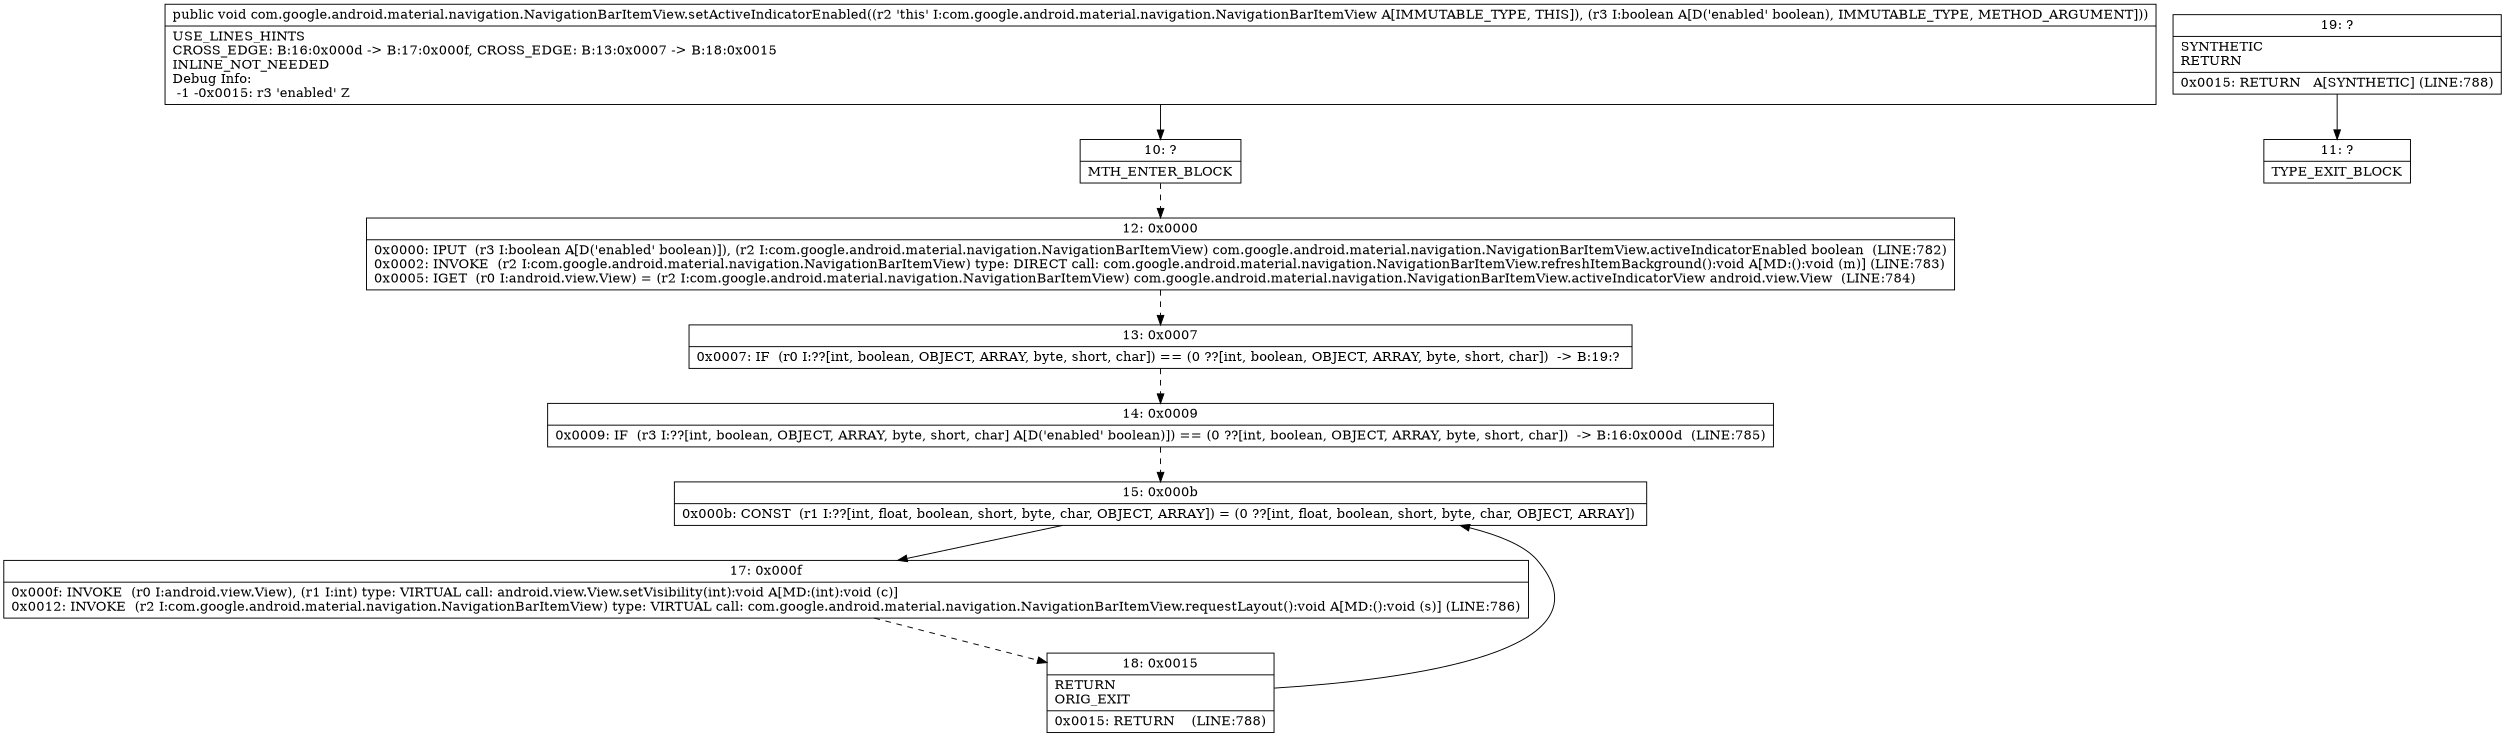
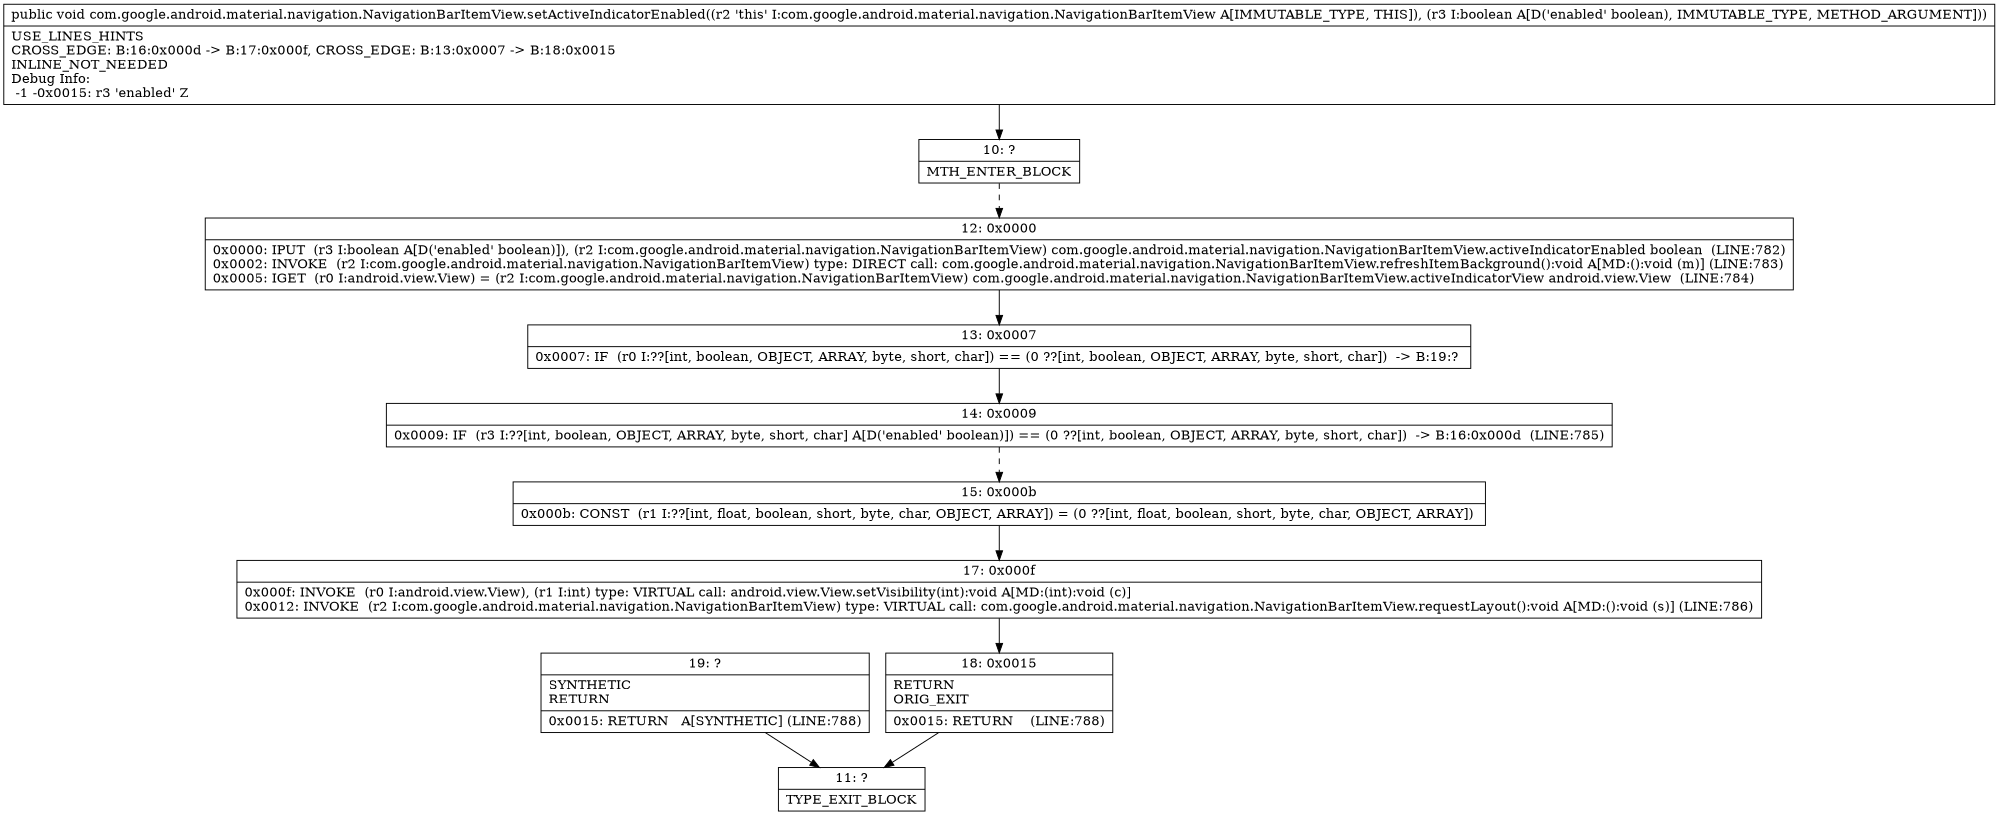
edge "12: 0x0000" -> "13: 0x0007": style dashed -> solid
edge "13: 0x0007" -> "14: 0x0009": style dashed -> solid
edge "17: 0x000f" -> "18: 0x0015": style dashed -> solid
edge "18: 0x0015" -> "15: 0x000b": now "18: 0x0015" -> "11: ?"
